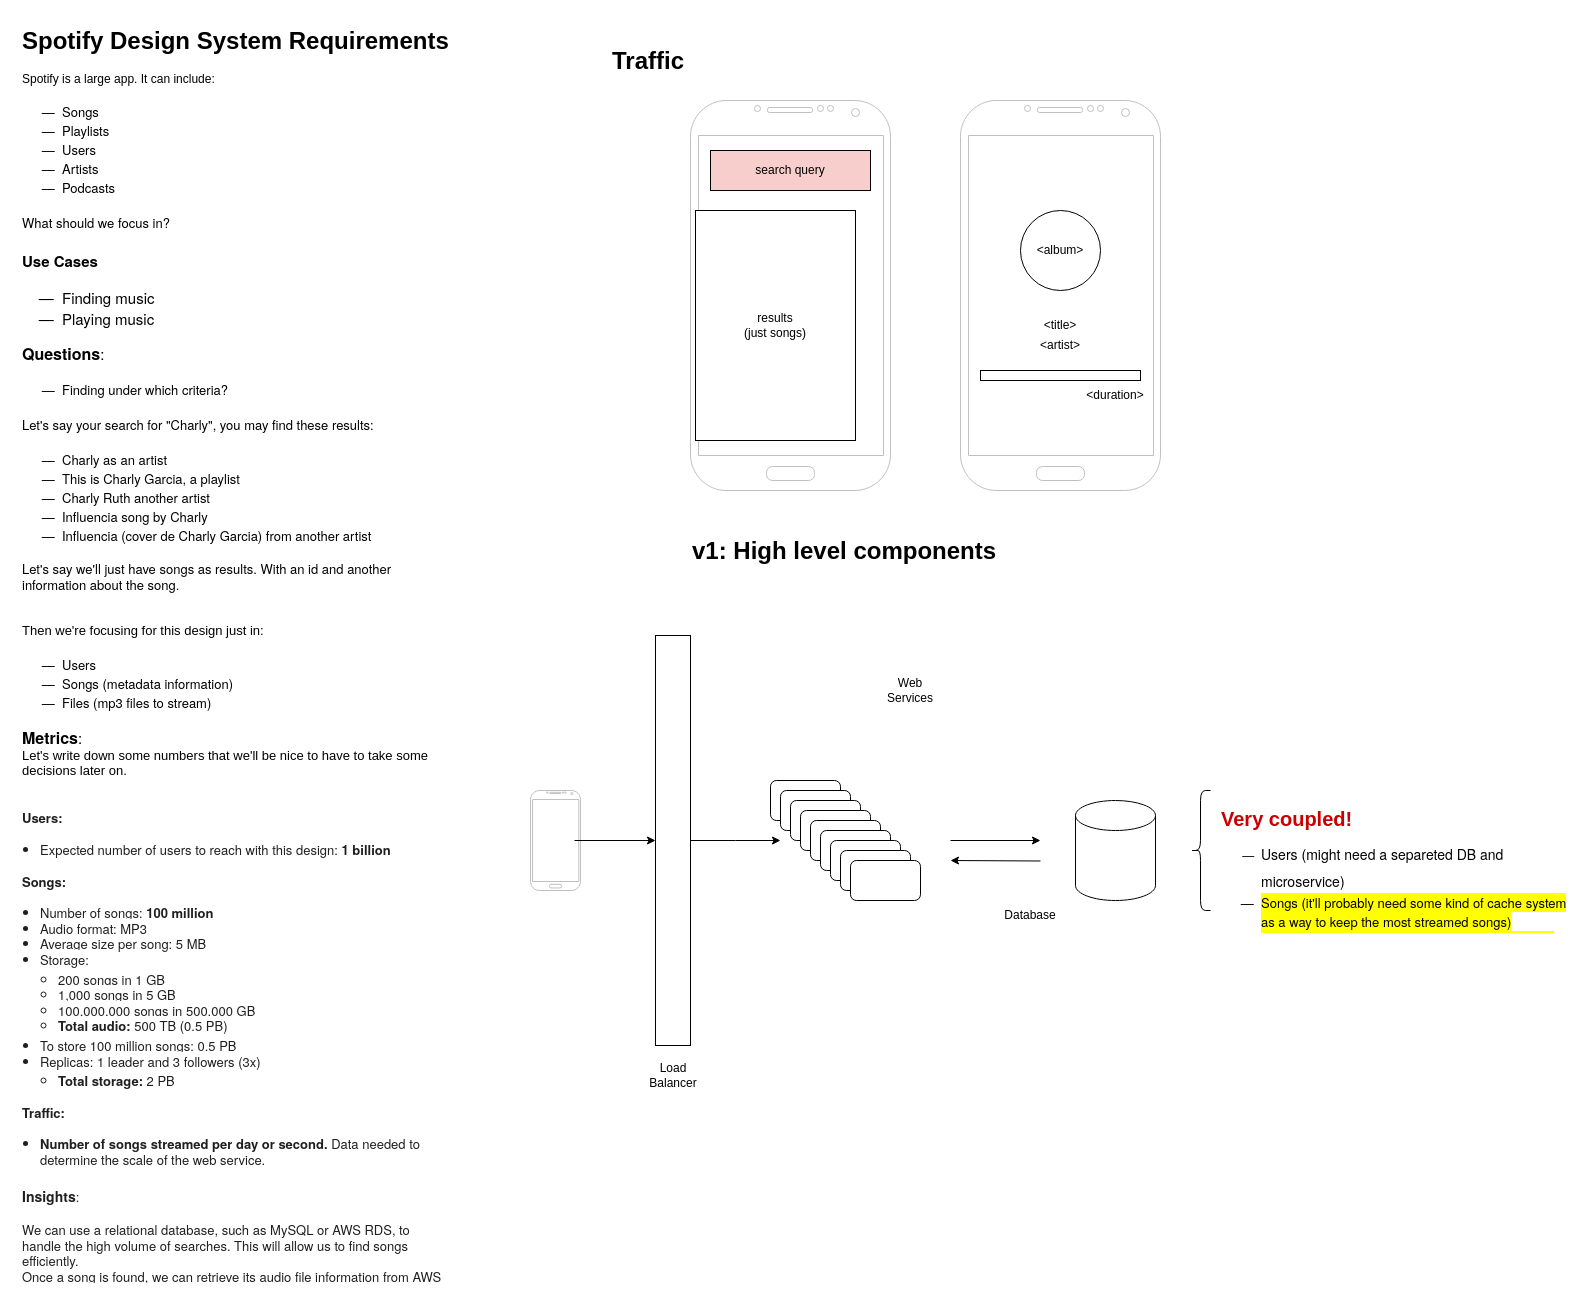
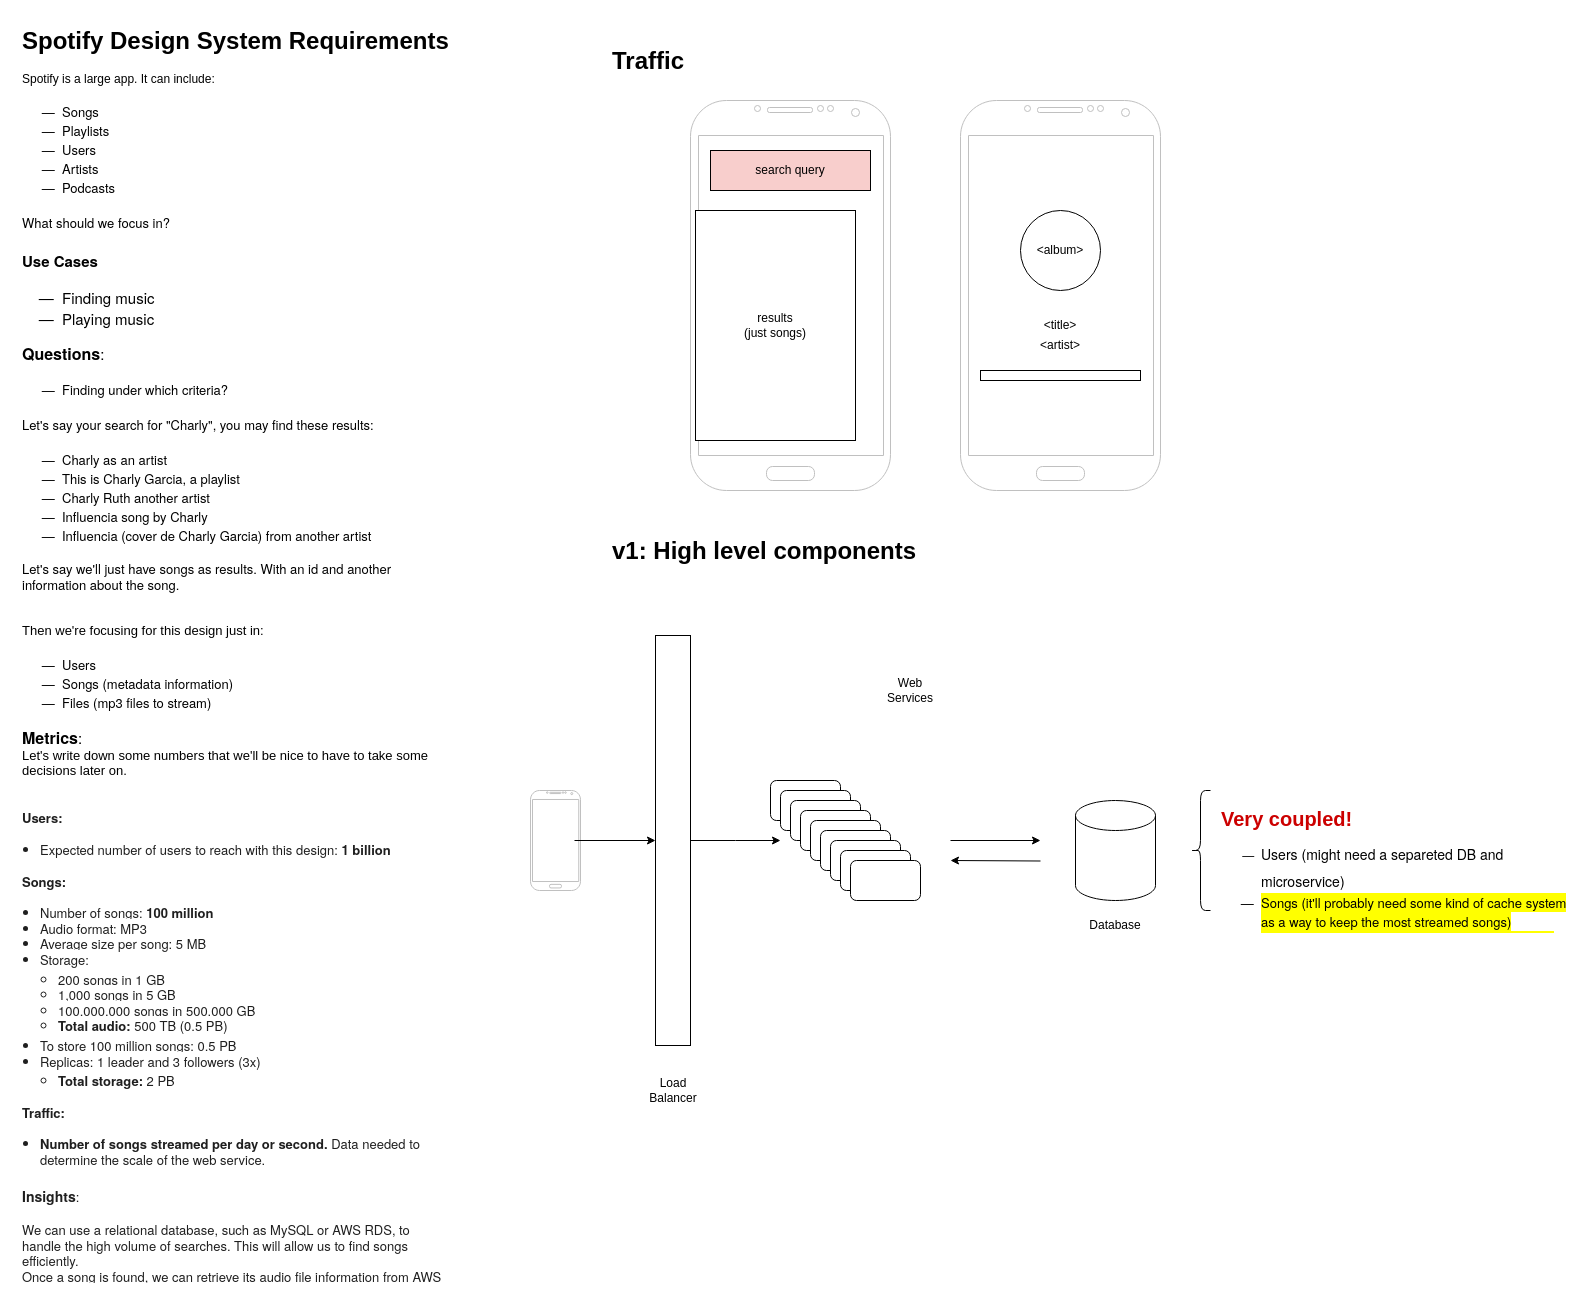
node "<duration>": removed
node "v1: High level components": moved (861, 551) -> (781, 551)
node "Database": moved (1031, 916) -> (1116, 926)
node "Load Balancer": moved (674, 1076) -> (674, 1091)
